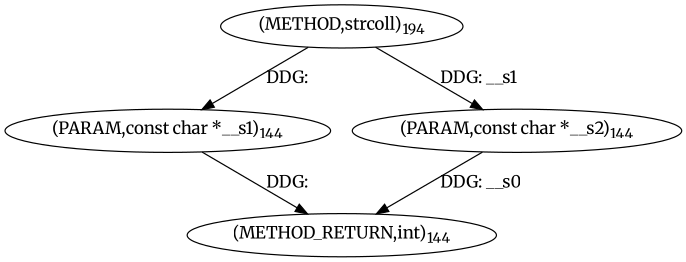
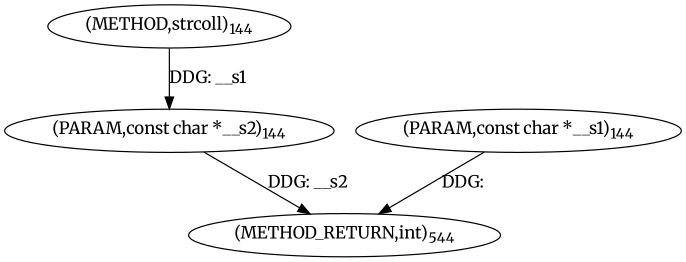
node "(METHOD,strcoll)": text "194" -> "144"
edge "(METHOD,strcoll)" -> "(PARAM,const char *__s1)": removed, label "DDG:"
edge "(PARAM,const char *__s2)" -> "(METHOD_RETURN,int)": label "DDG: __s0" -> "DDG: __s2"
node "(METHOD_RETURN,int)": text "144" -> "544"
